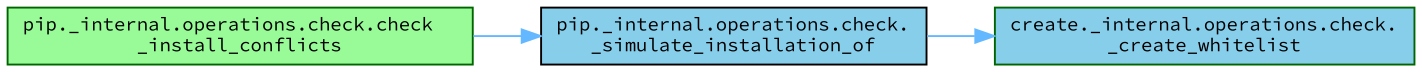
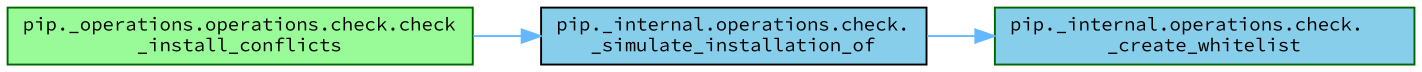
node "pip._internal.operations.check.check _install_conflicts": label "pip._internal.operations.check.check _install_conflicts" -> "pip._operations.operations.check.check _install_conflicts"
node "create._internal.operations.check. _create_whitelist": label "create._internal.operations.check. _create_whitelist" -> "pip._internal.operations.check. _create_whitelist"
